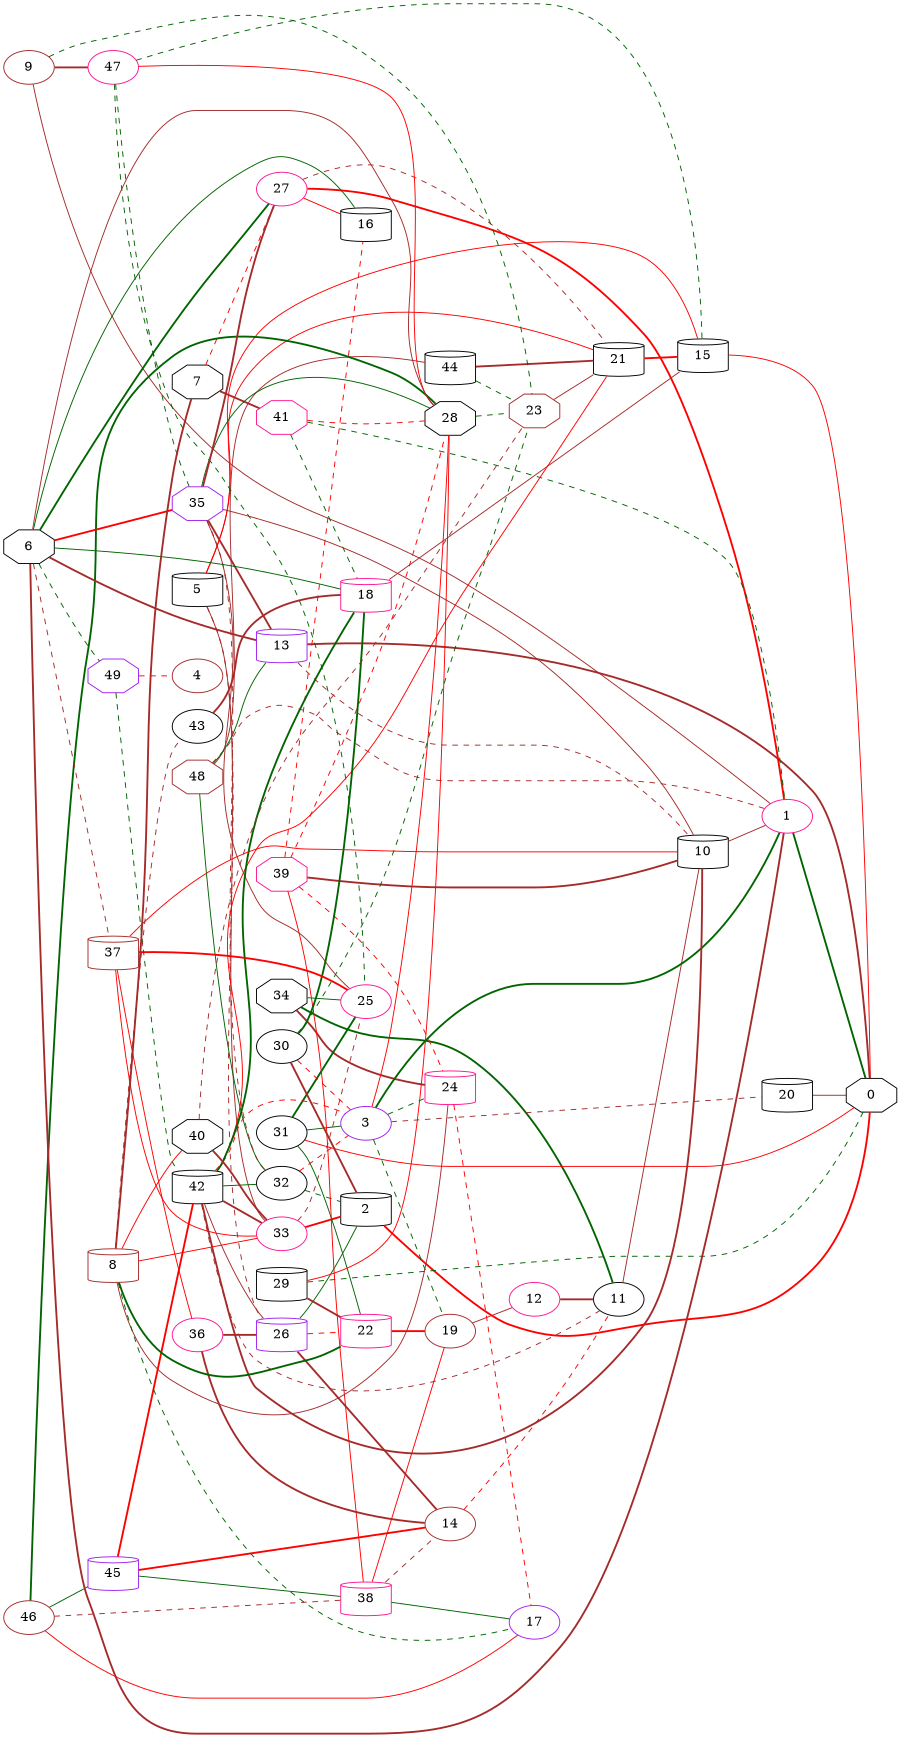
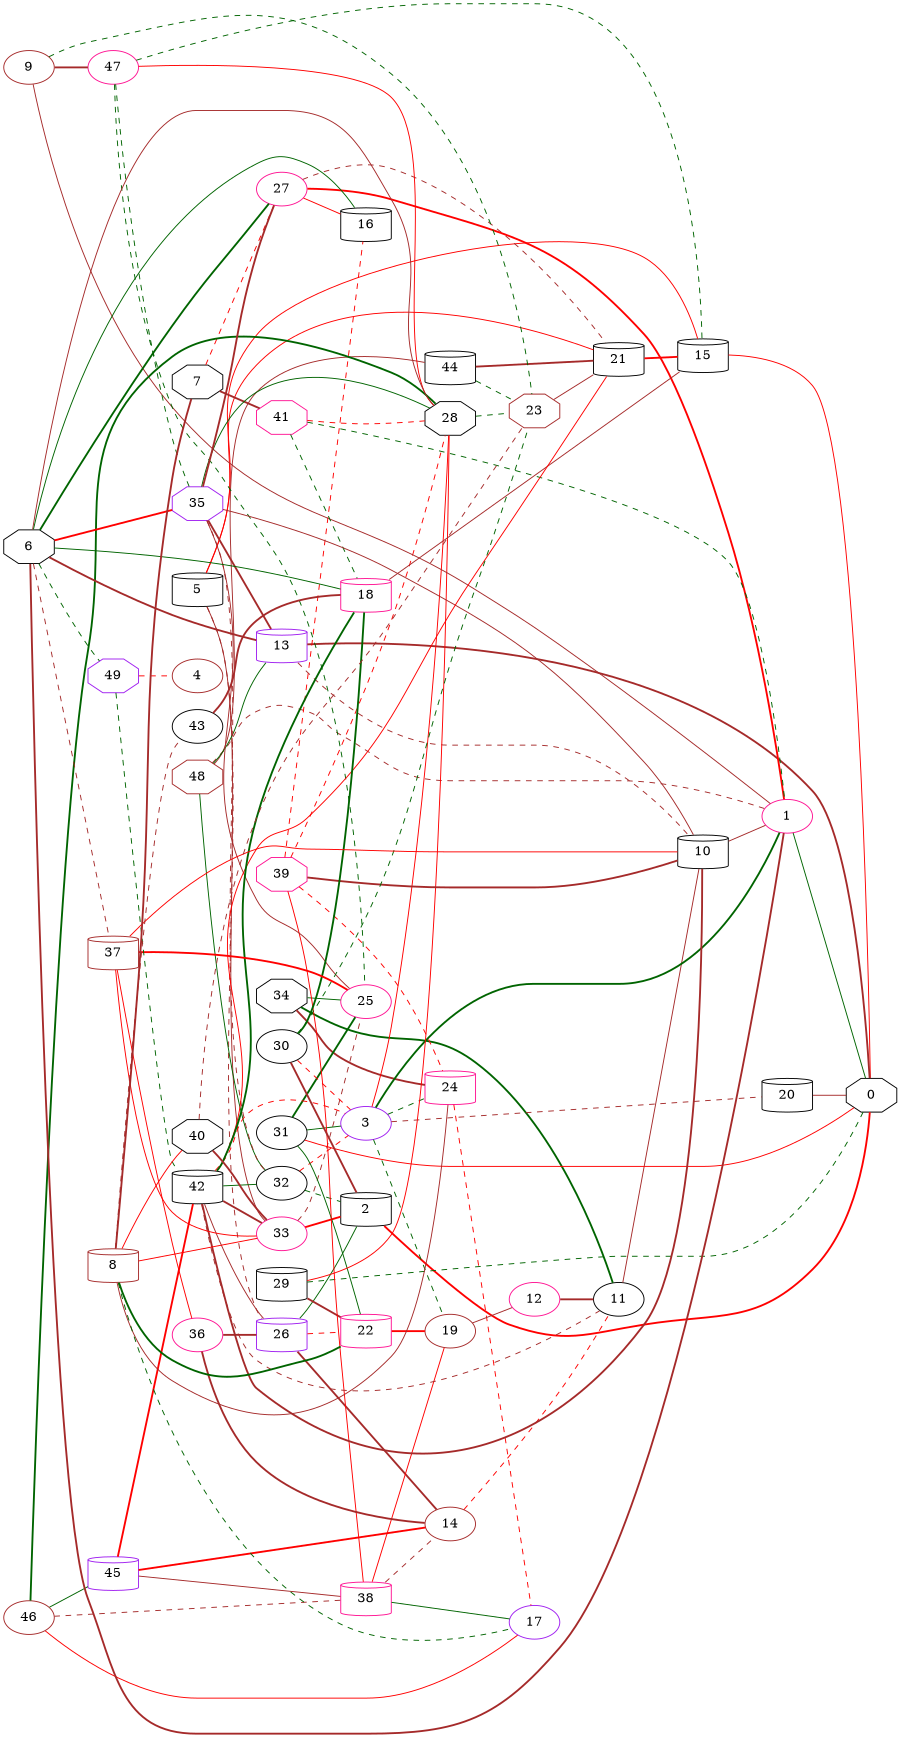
edge "1" -- "0": style bold -> solid
edge "45" -- "38": color darkgreen -> brown
